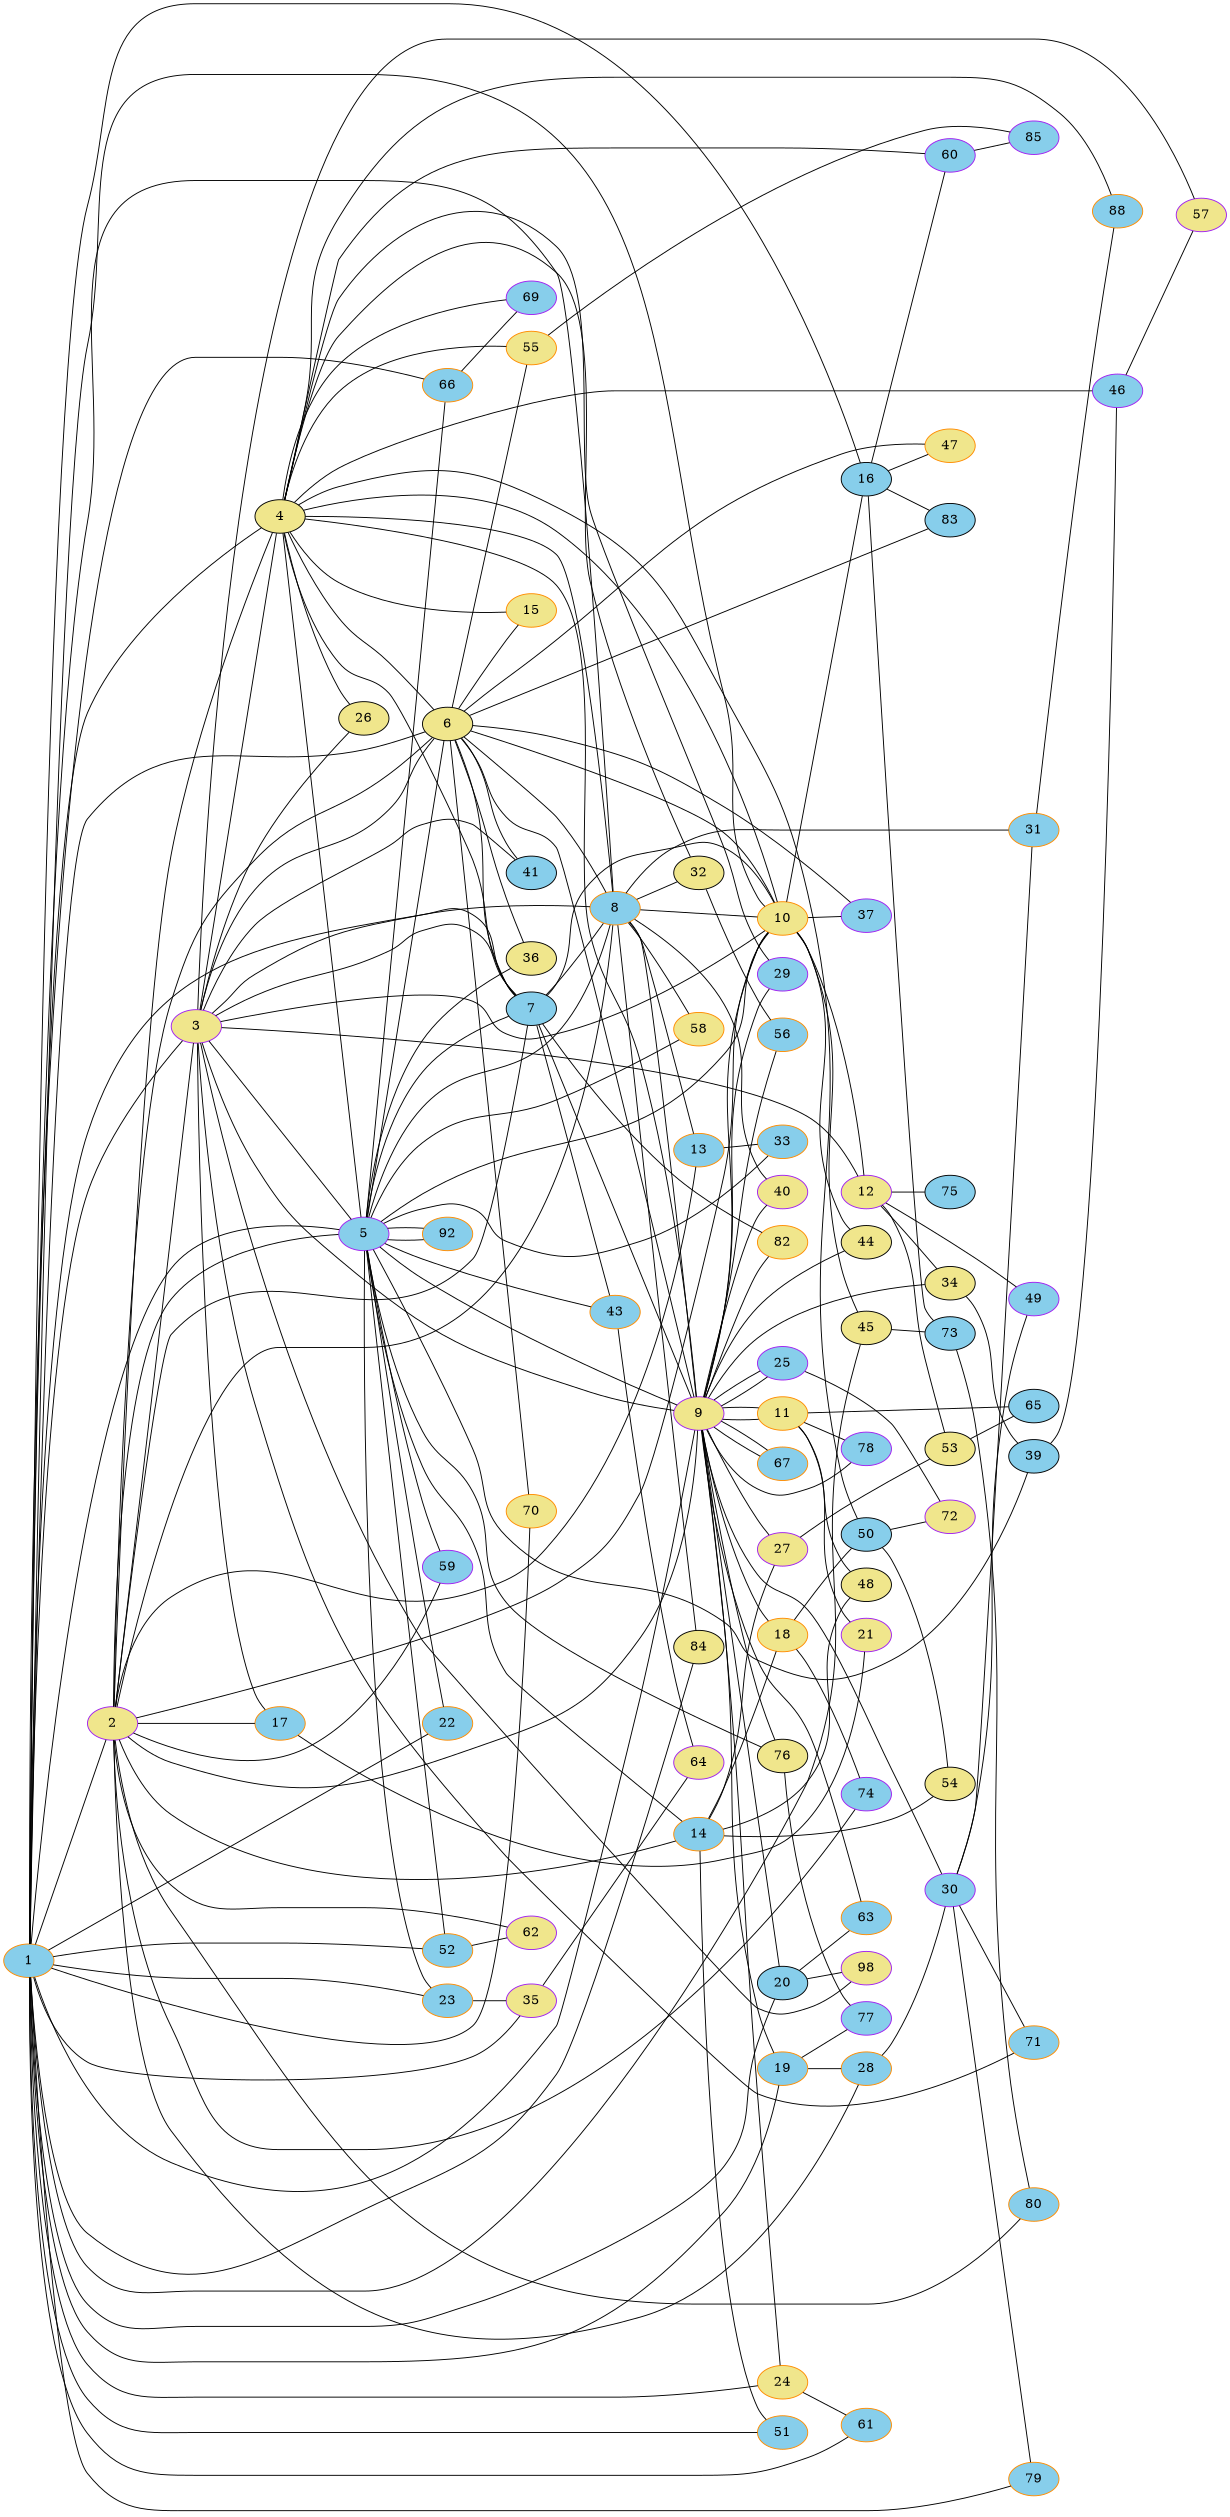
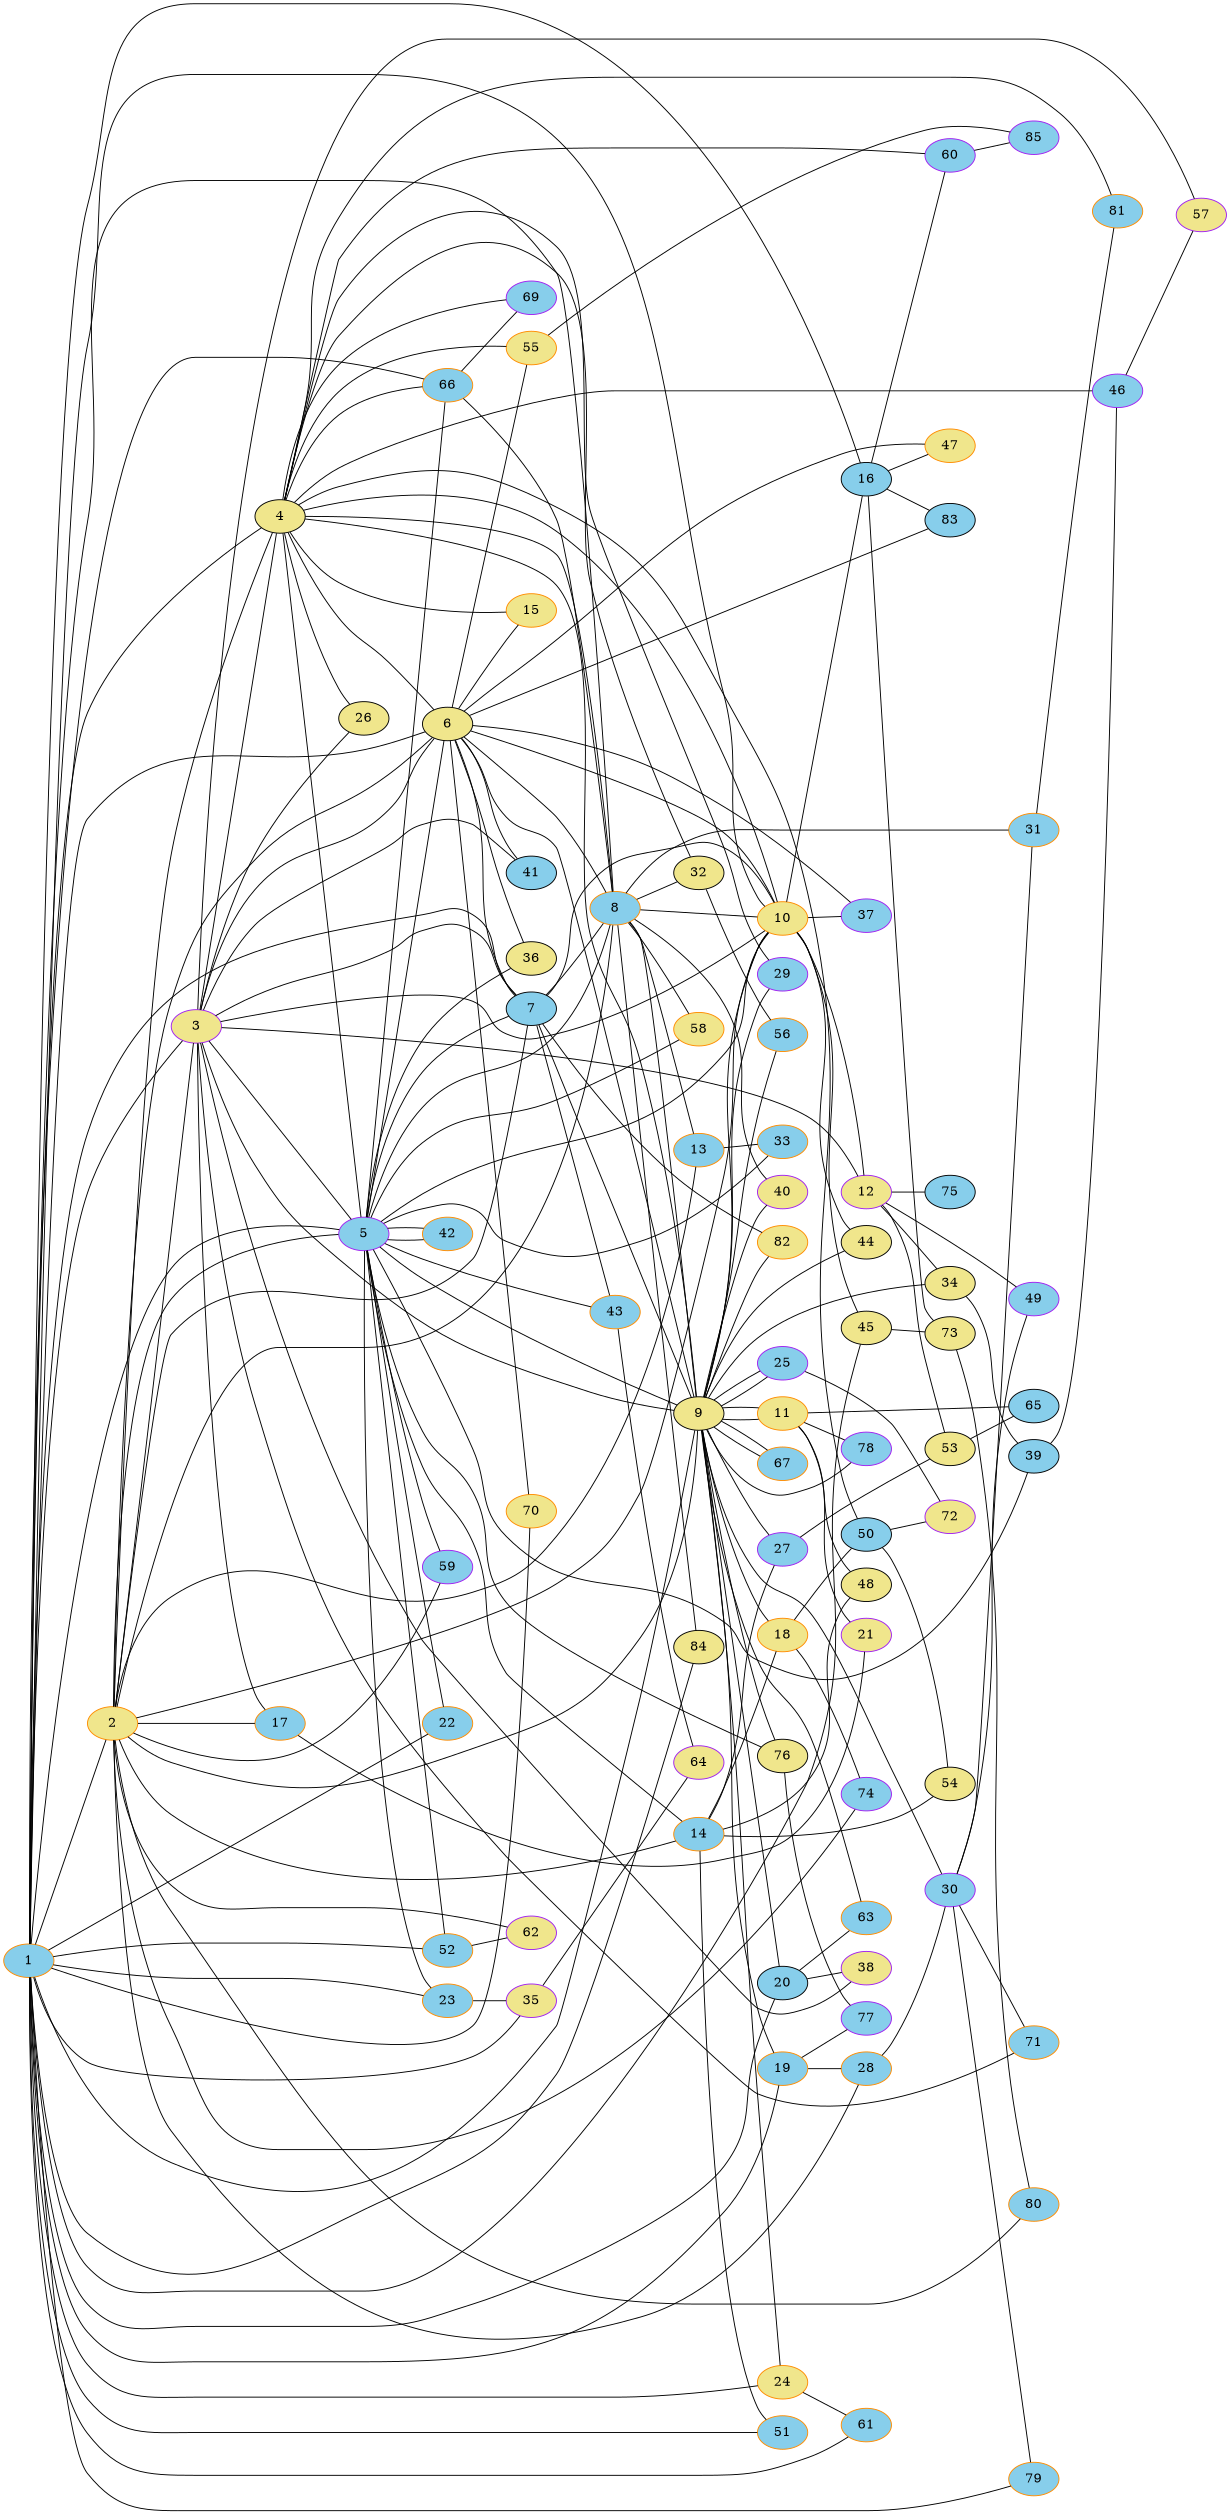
node "88": label "88" -> "81"
edge "4" -- "7": now "4" -- "66"
edge "8" -- "3": now "8" -- "66"
node "92": label "92" -> "42"
node "73": fillcolor skyblue -> khaki
node "9": color purple -> black
node "27": fillcolor khaki -> skyblue
node "2": color purple -> darkorange
node "98": label "98" -> "38"
